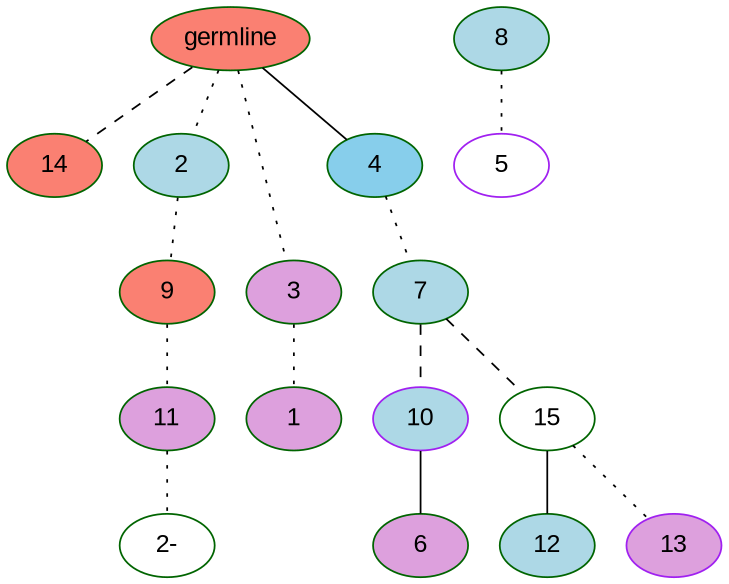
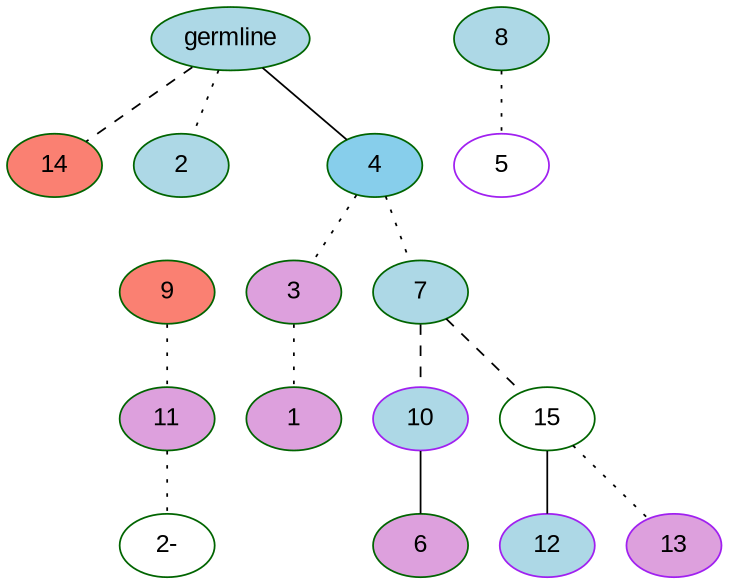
node "germline": fillcolor salmon -> lightblue
edge "germline" -- "3": now "4" -- "3"
edge "2" -- "9": removed
node "12": color darkgreen -> purple
